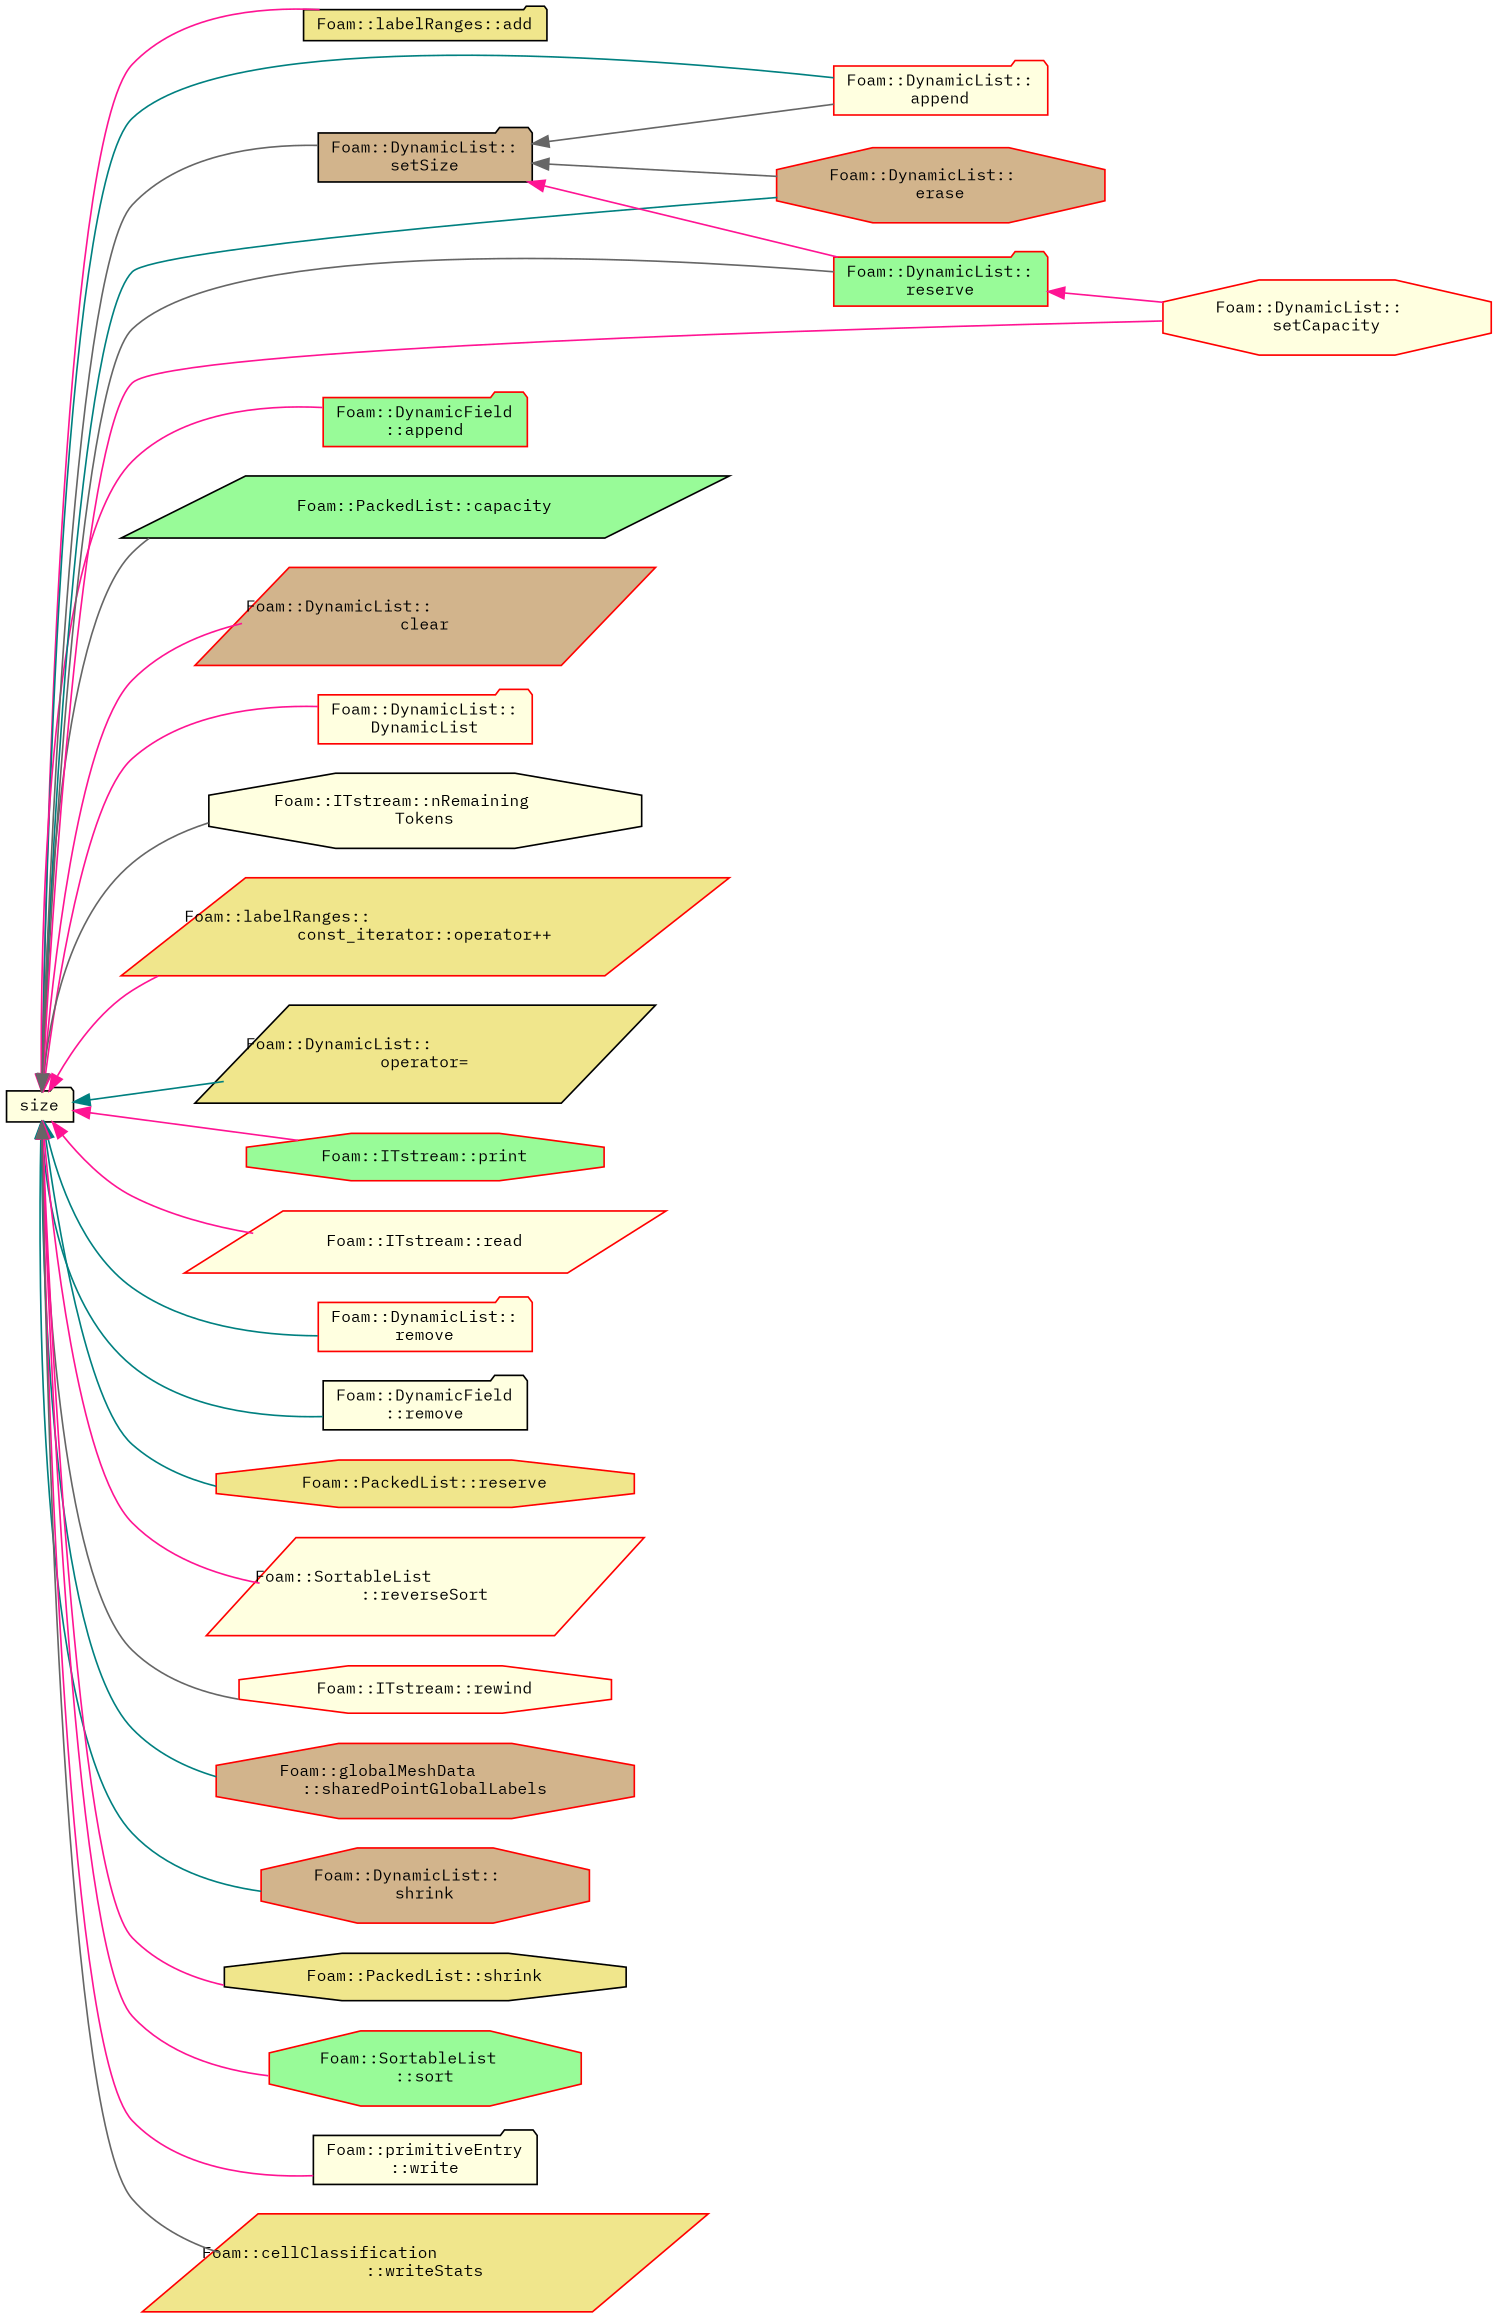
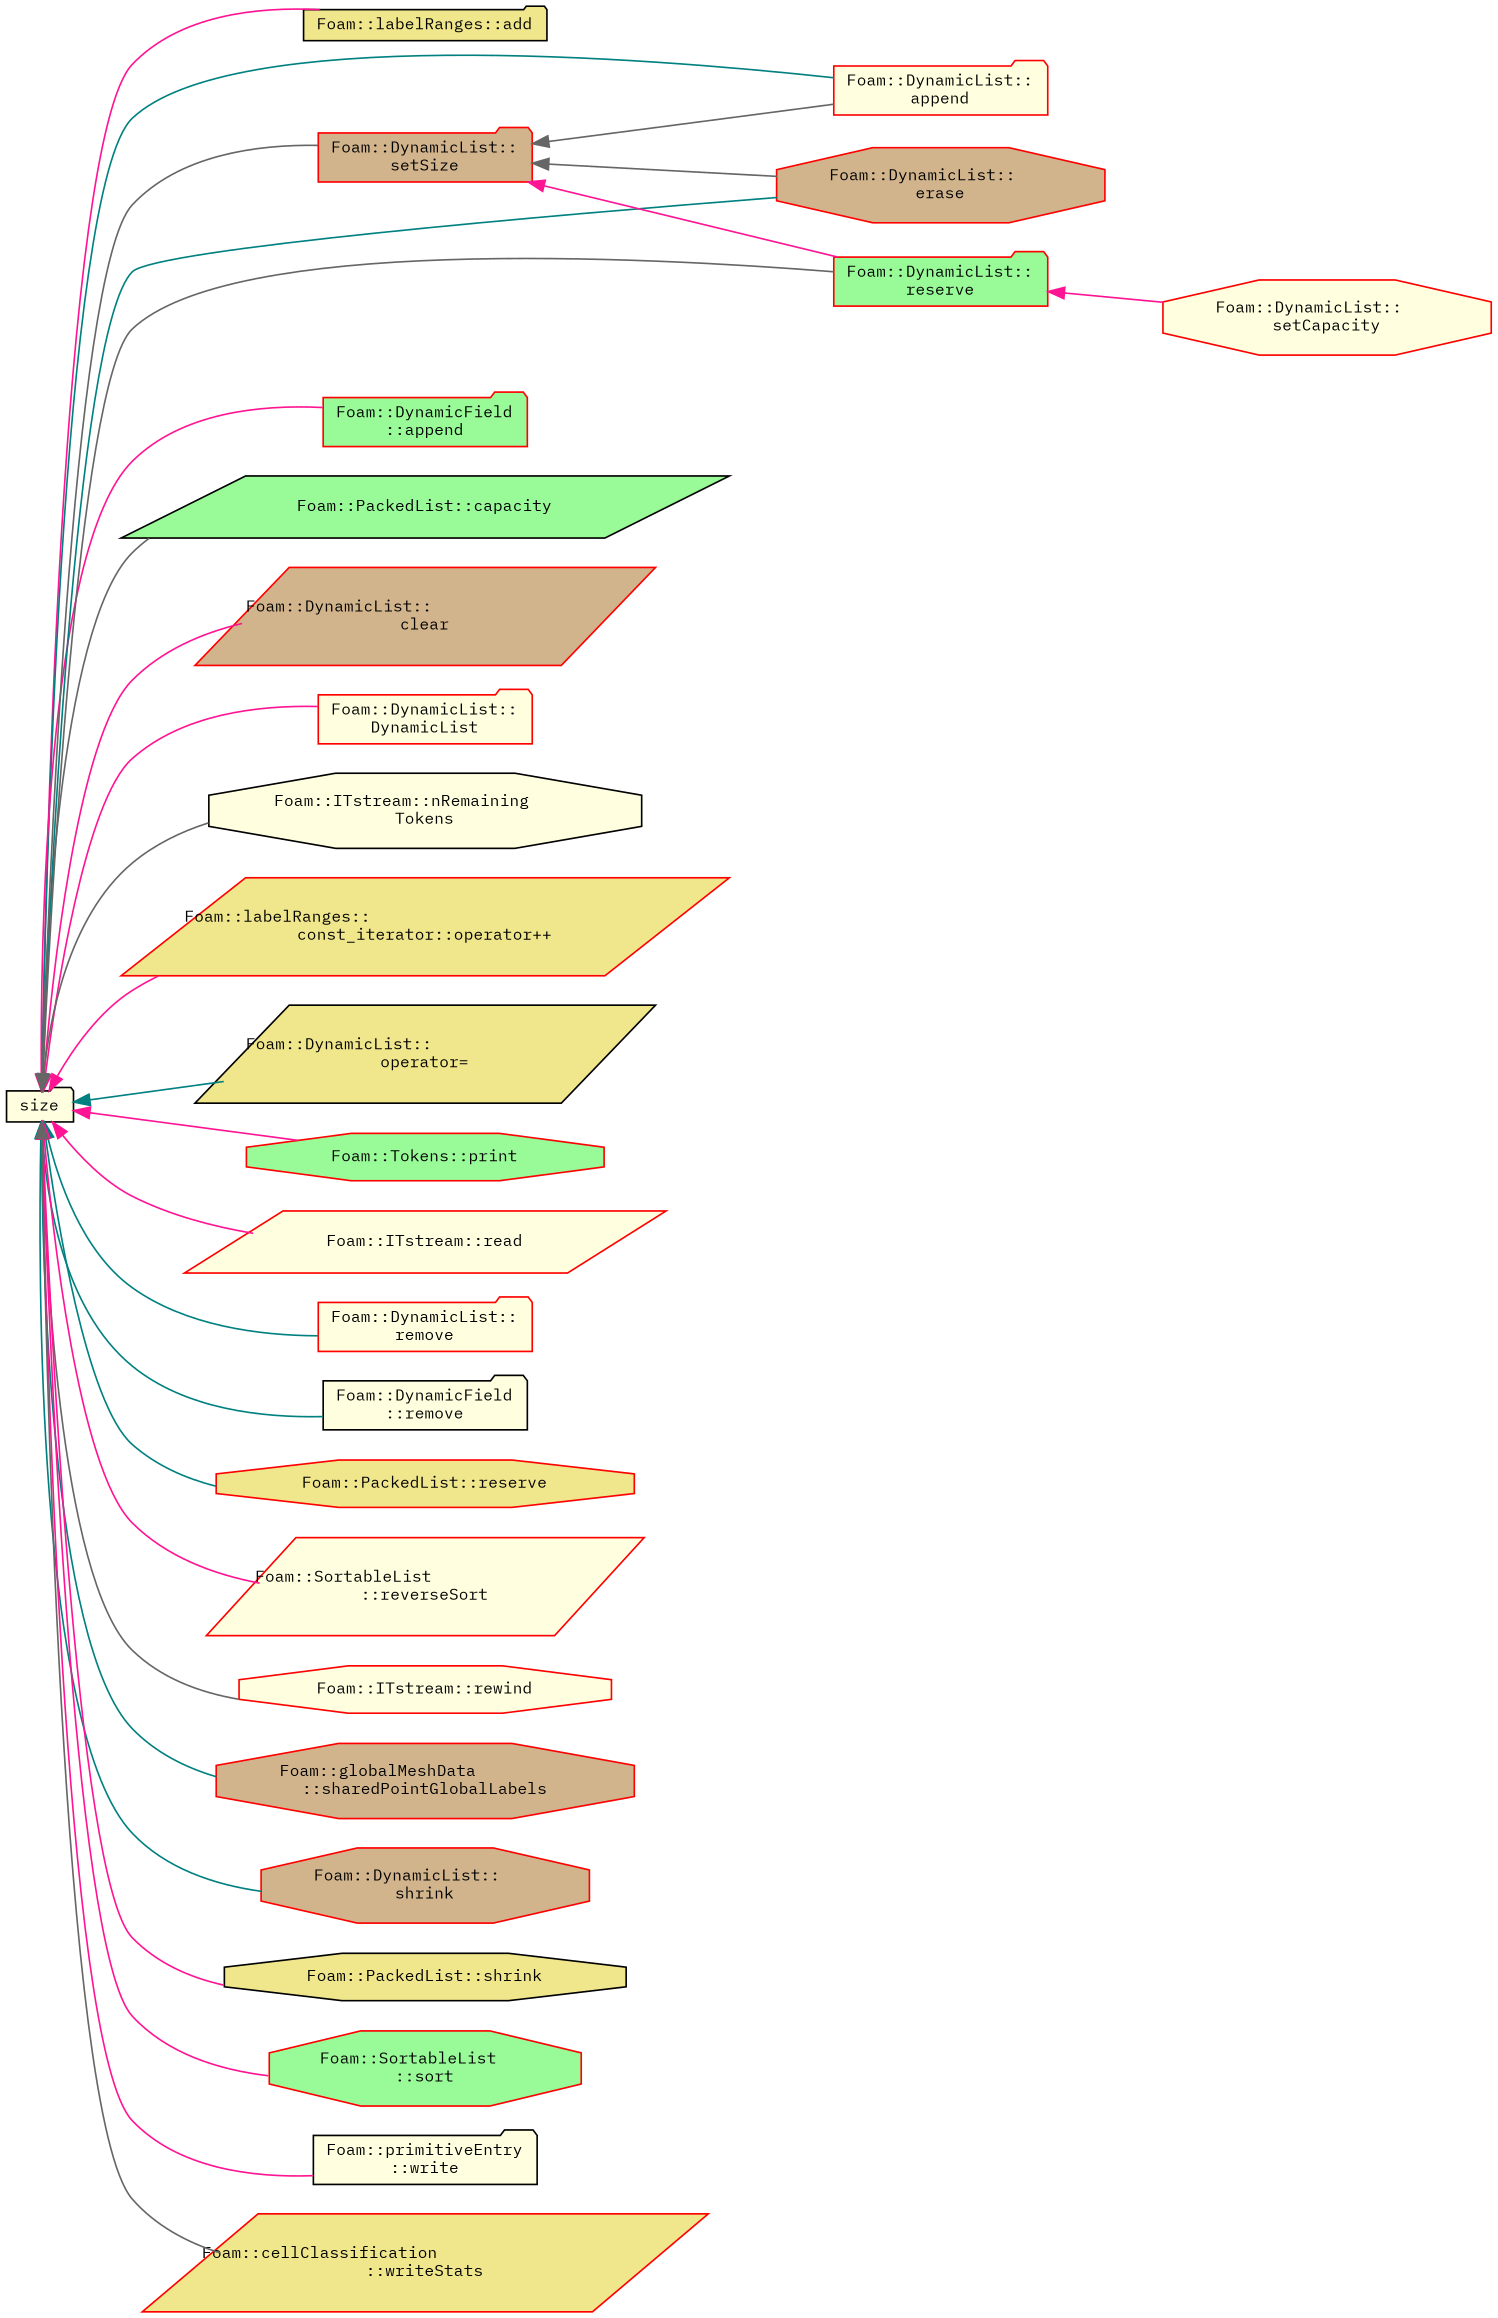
node "Foam::DynamicList:: setSize": color black -> red
edge "Foam::DynamicList:: setCapacity" -> "size": removed
node "Foam::ITstream::print": label "Foam::ITstream::print" -> "Foam::Tokens::print"
